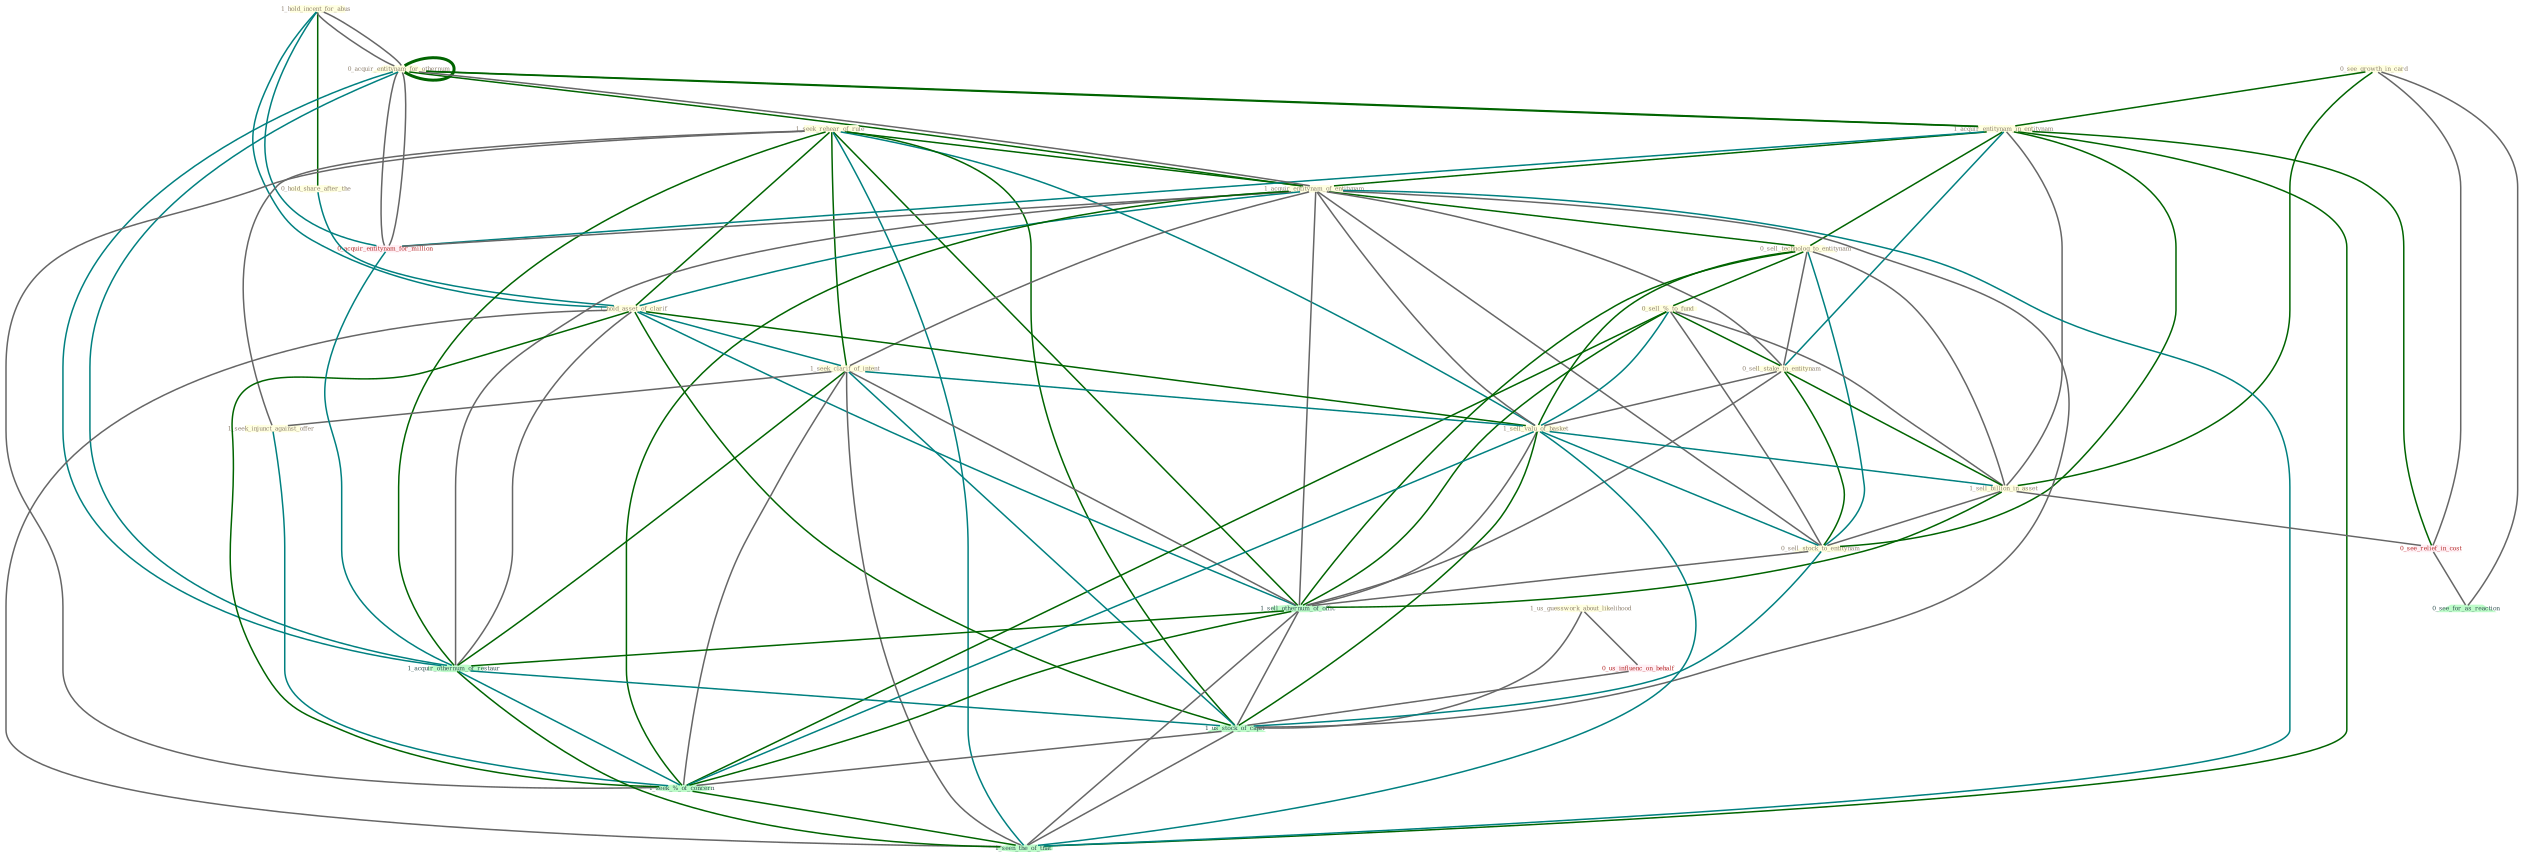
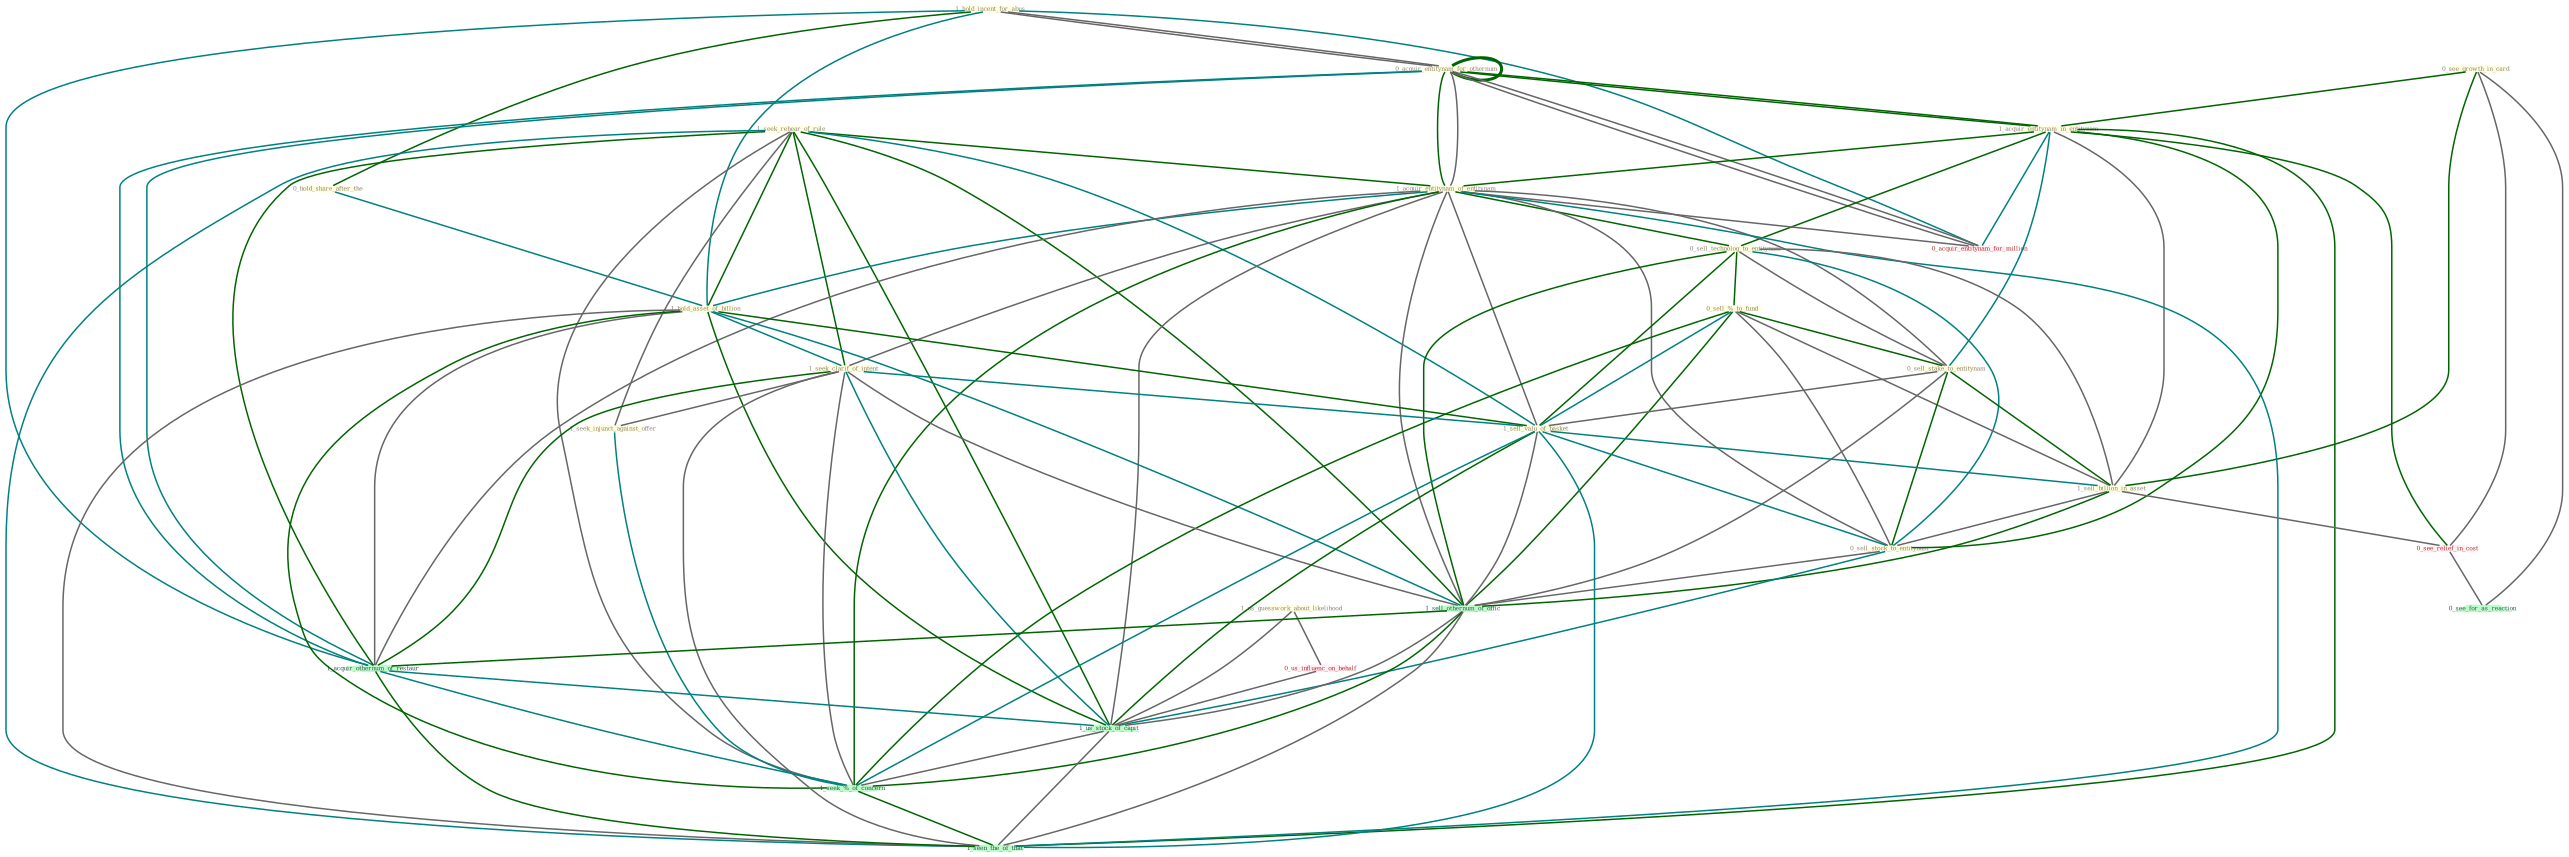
node "1_hold_asset_of_clarif": label "1_hold_asset_of_clarif" -> "1_hold_asset_of_billion"
edge "0_acquir_entitynam_for_million" -- "1_acquir_othernum_of_restaur": now "1_hold_incent_for_abus" -- "1_acquir_othernum_of_restaur"
